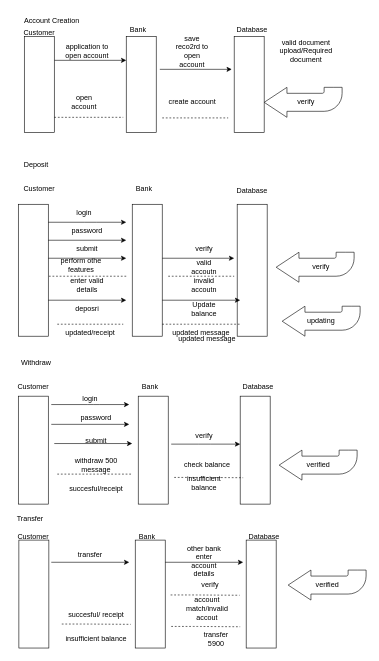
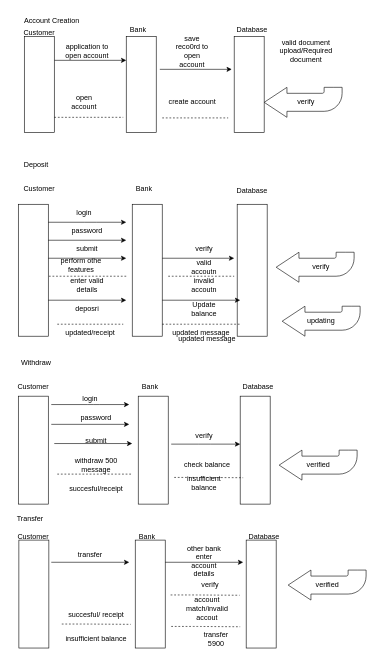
node "save reco2rd to open account": label "save reco2rd to open account" -> "save reco0rd to open account"
